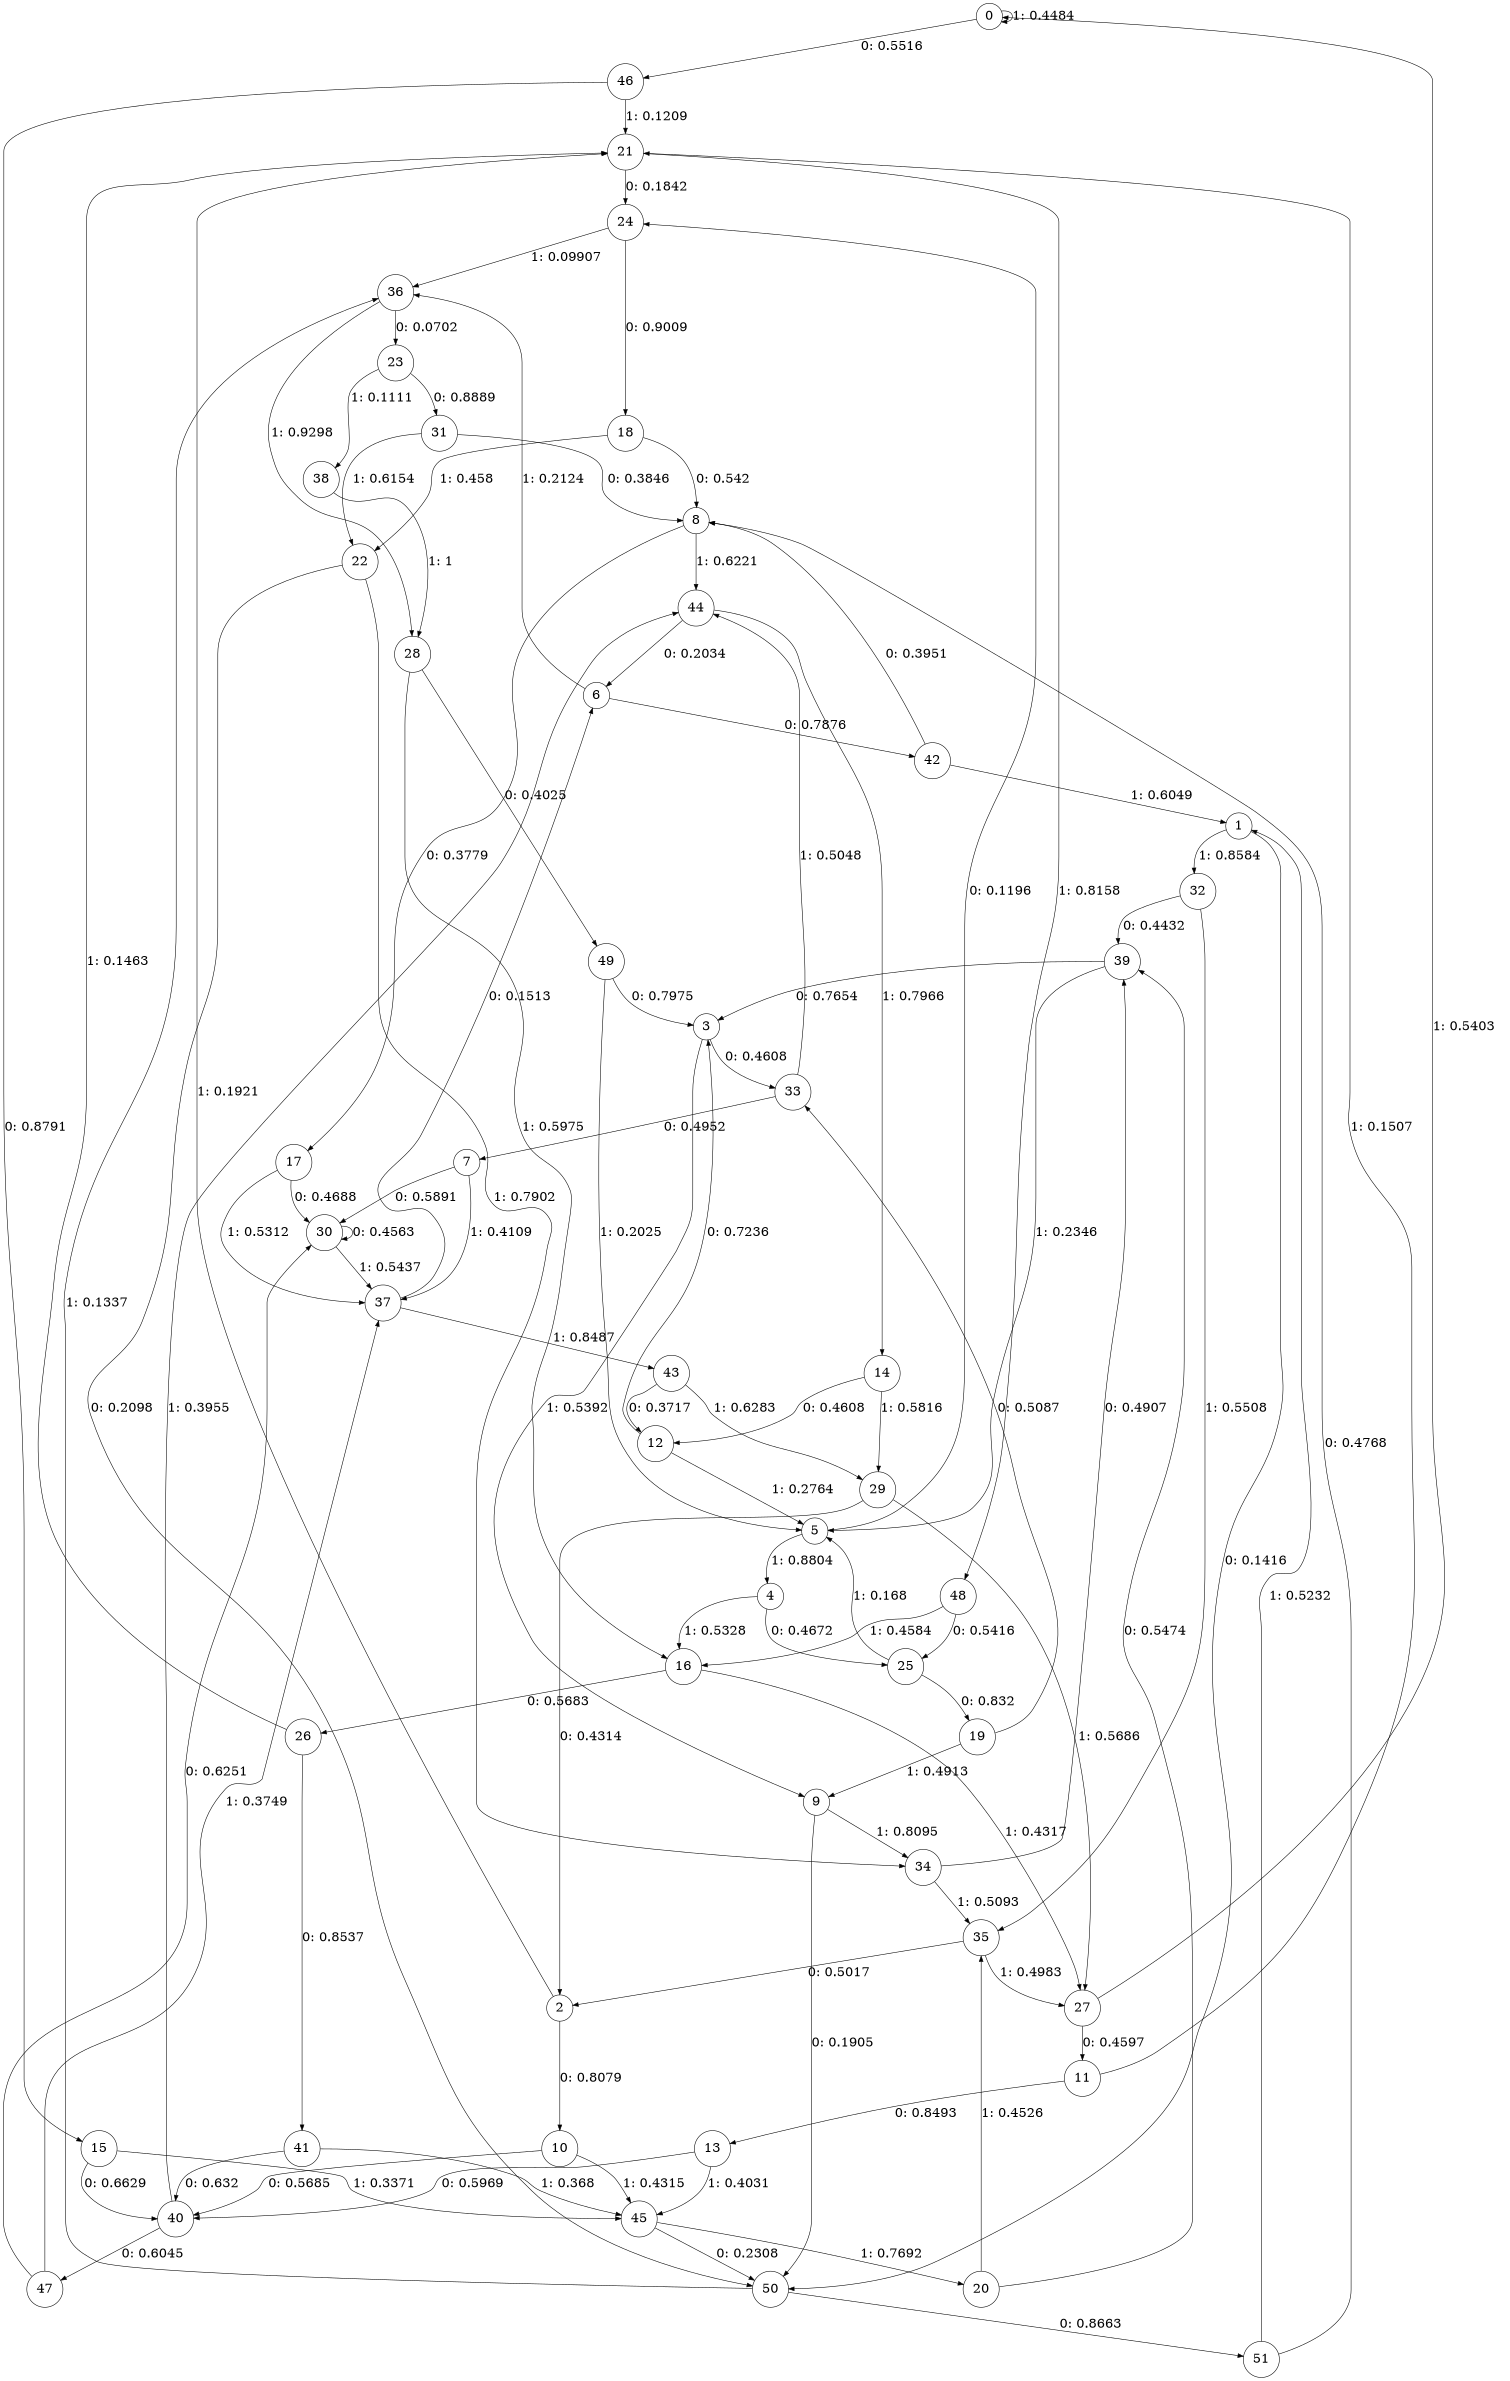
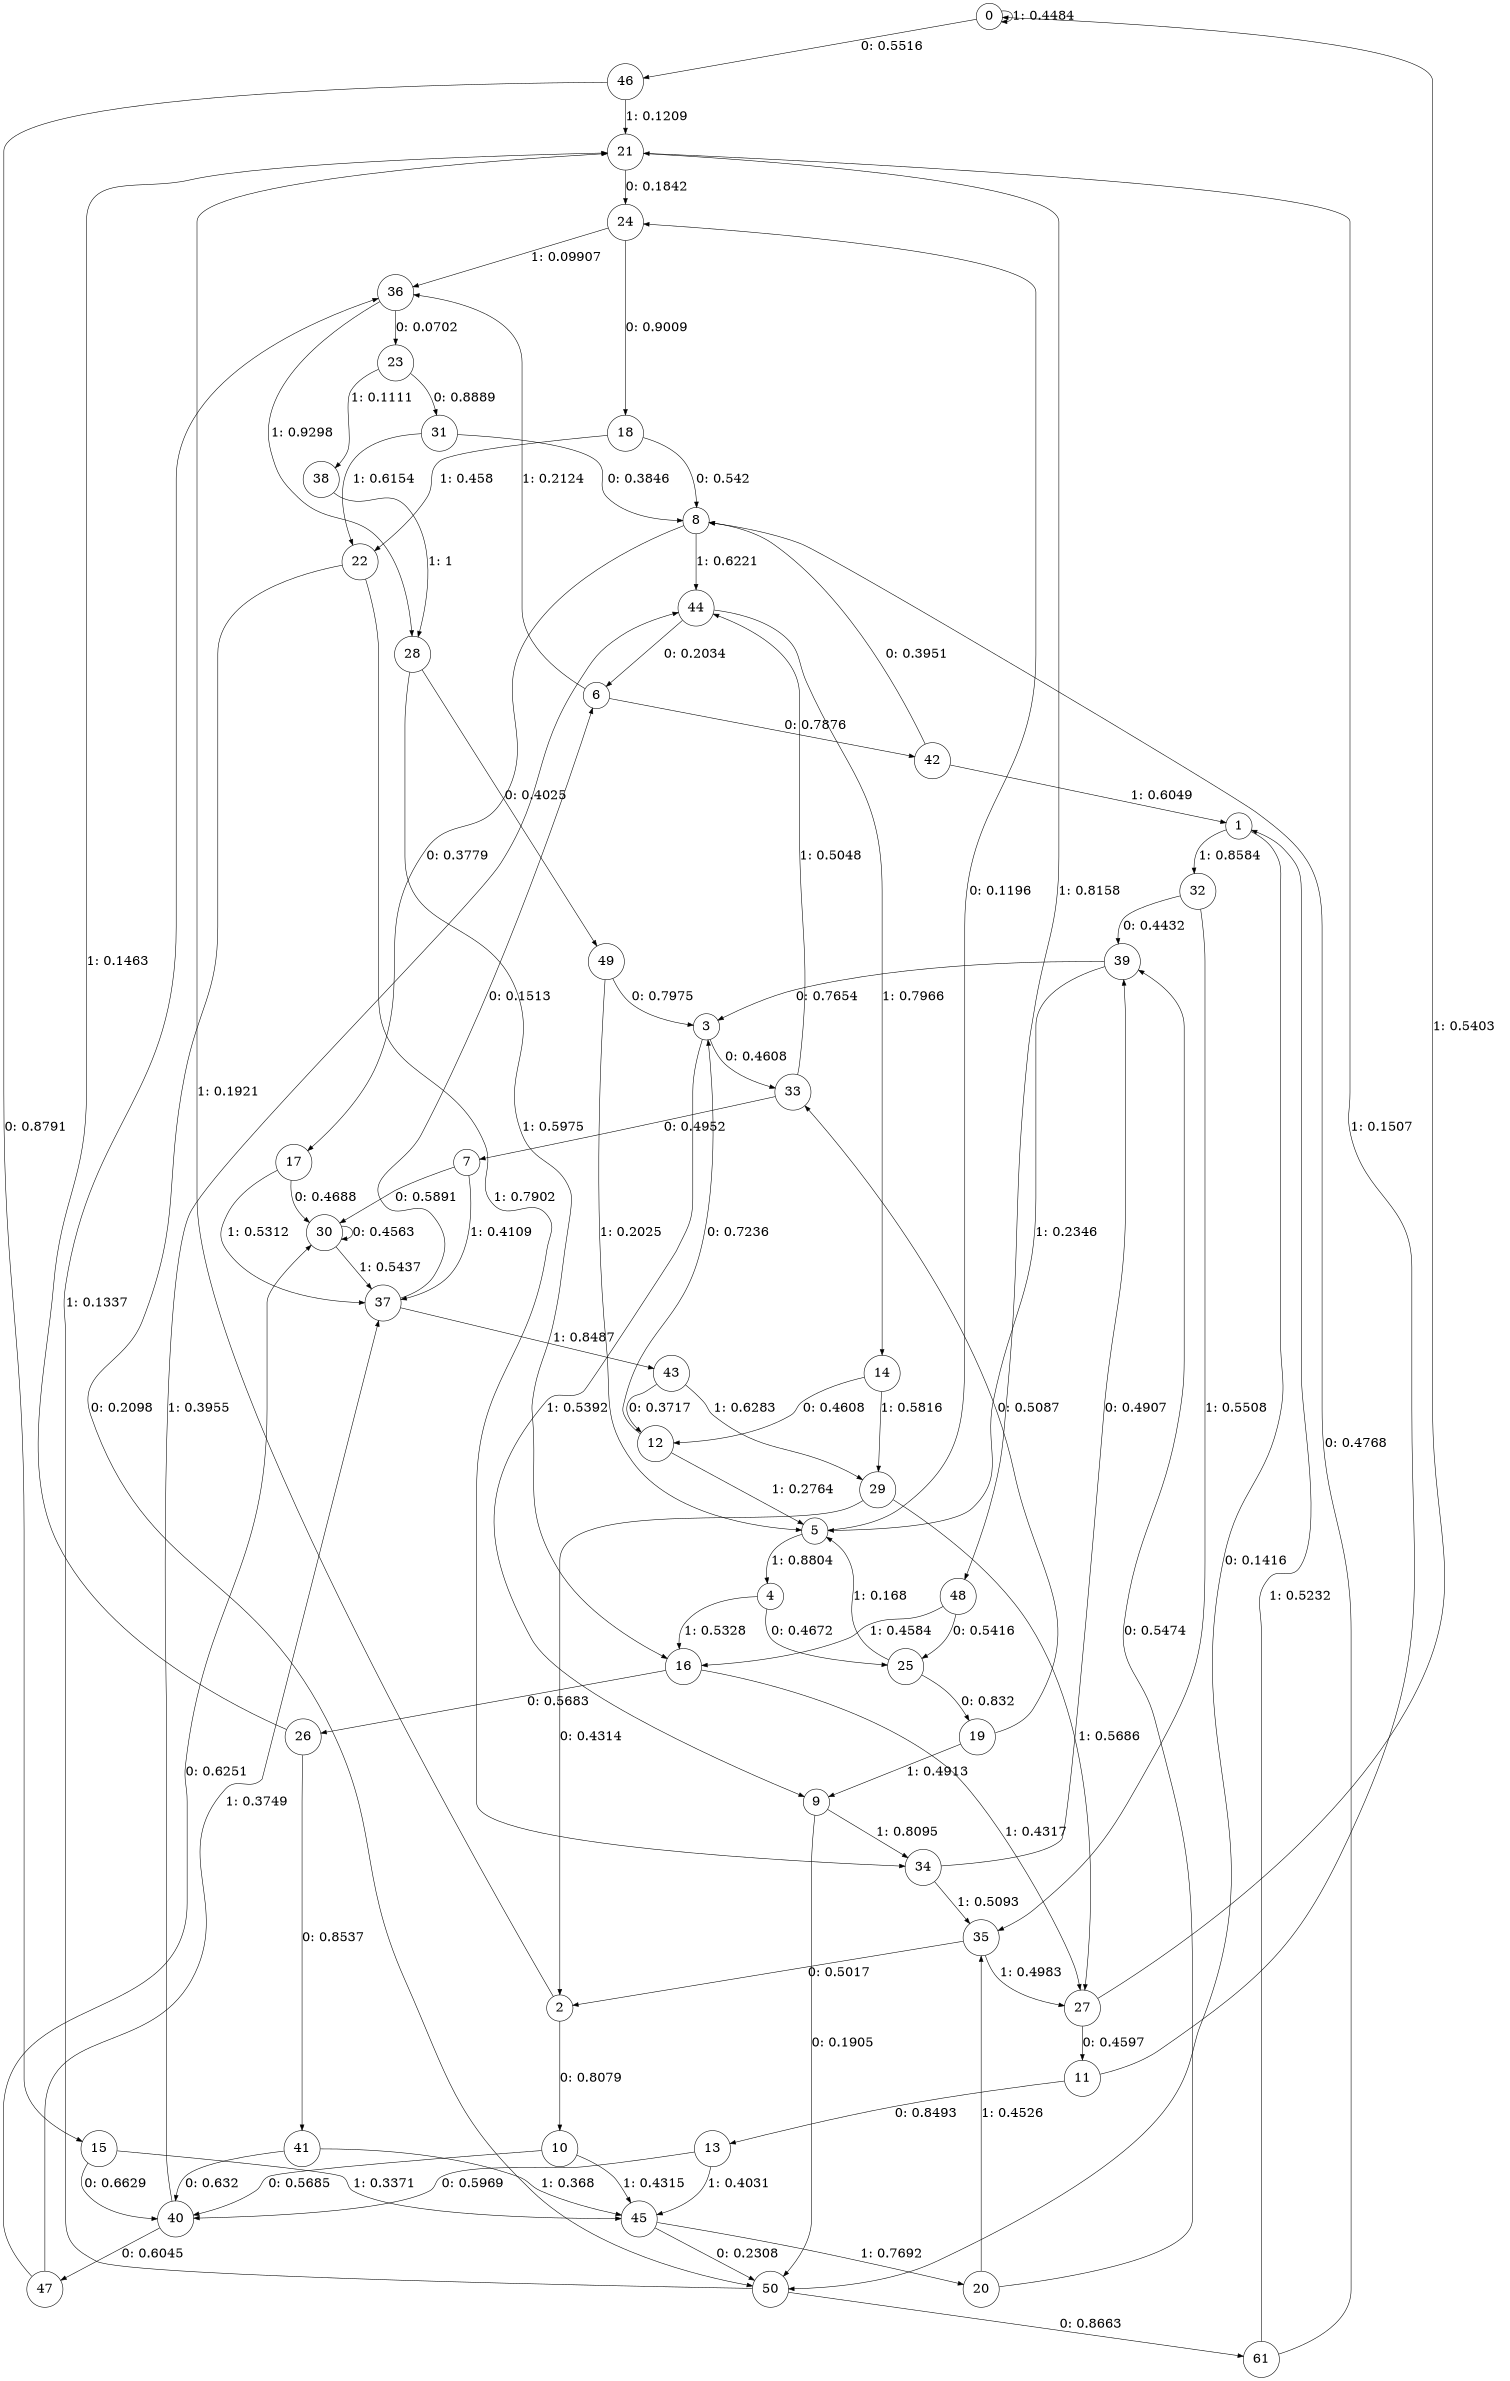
node "51": label "51" -> "61"
